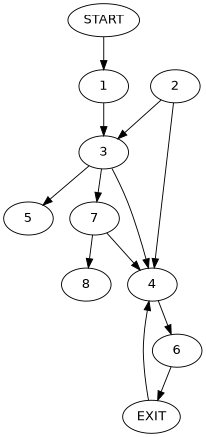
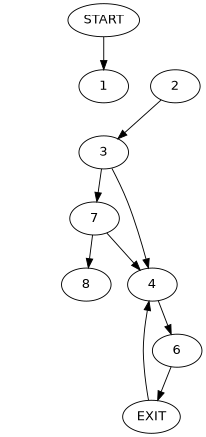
edge "1" -> "3": removed
edge "2" -> "4": removed
node "5": removed
